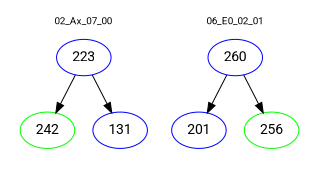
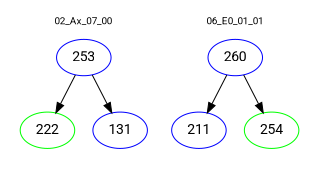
cluster "06_E0_02_01": label "06_E0_02_01" -> "06_E0_01_01"
node "223": label "223" -> "253"
node "242": label "242" -> "222"
node "201": label "201" -> "211"
node "256": label "256" -> "254"
